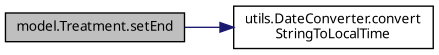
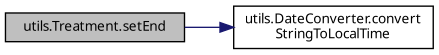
node "model.Treatment.setEnd": label "model.Treatment.setEnd" -> "utils.Treatment.setEnd"
